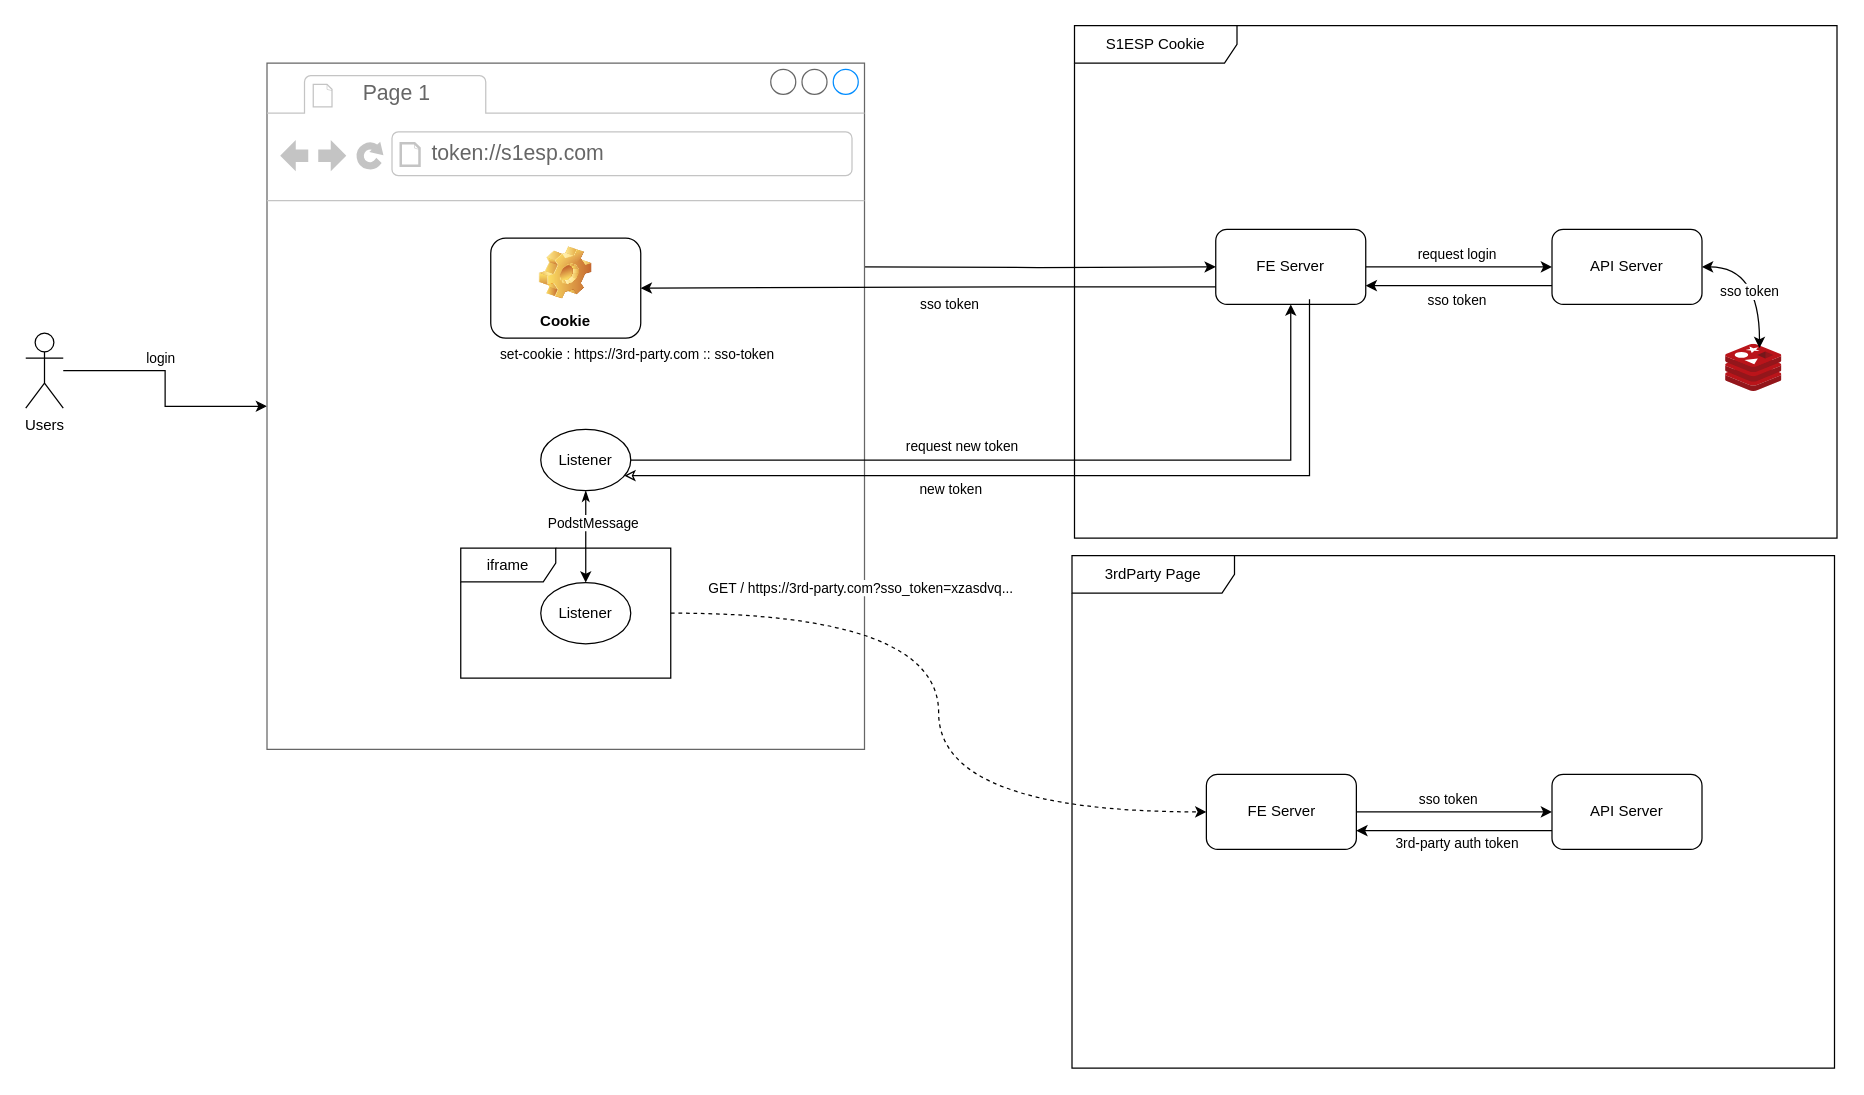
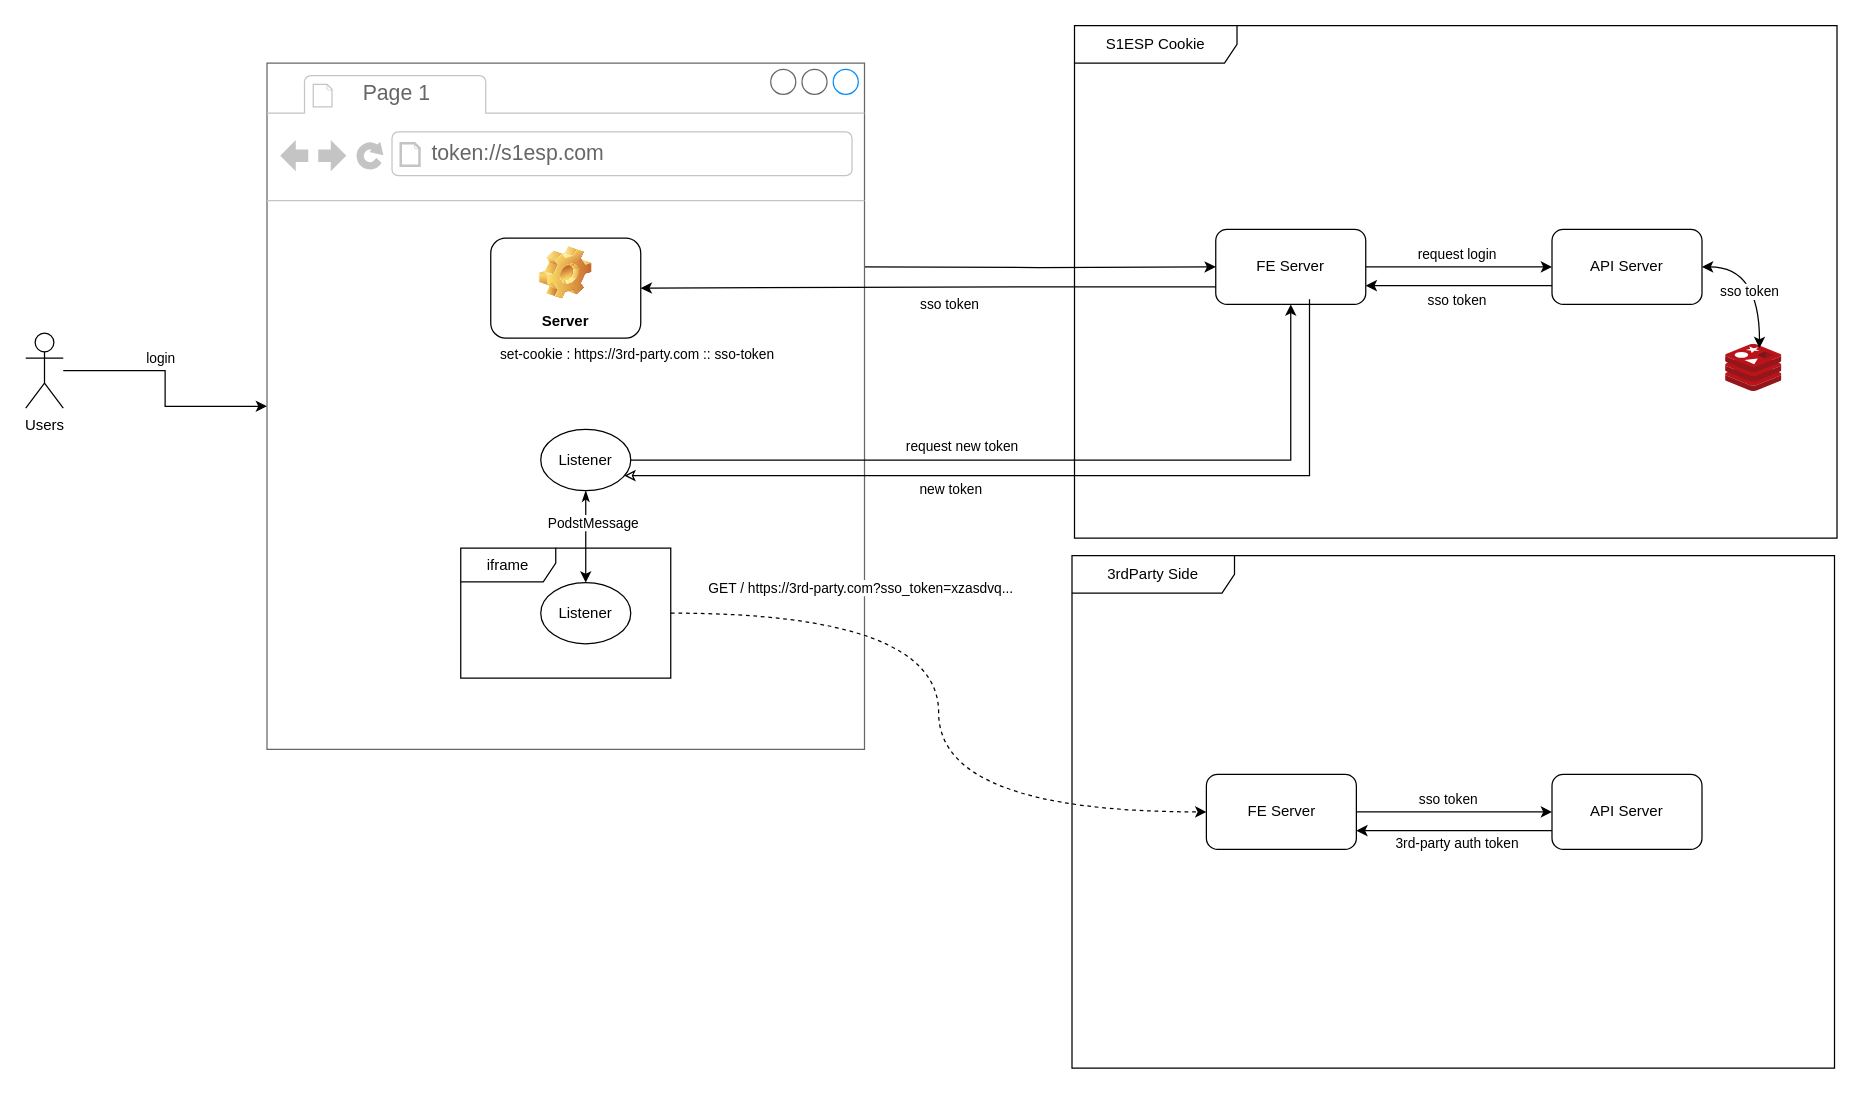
node "Cookie": label "Cookie" -> "Server"
node "3rdParty Page": label "3rdParty Page" -> "3rdParty Side"
